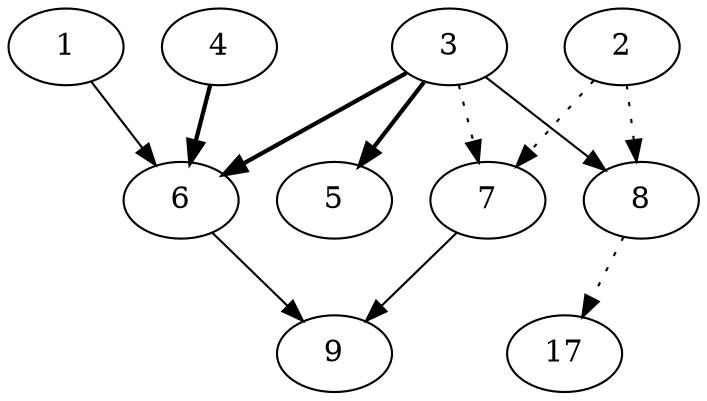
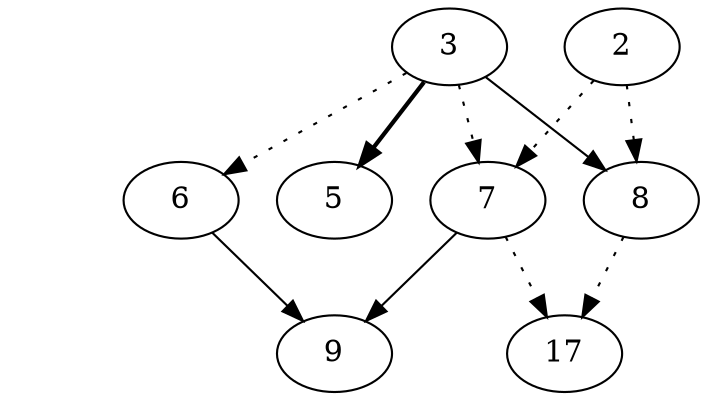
node "1": removed
node "4": removed
edge "3" -> "6": style bold -> dotted
edge "7" -> "17": added
